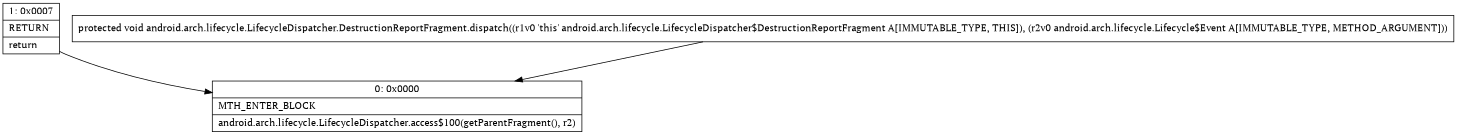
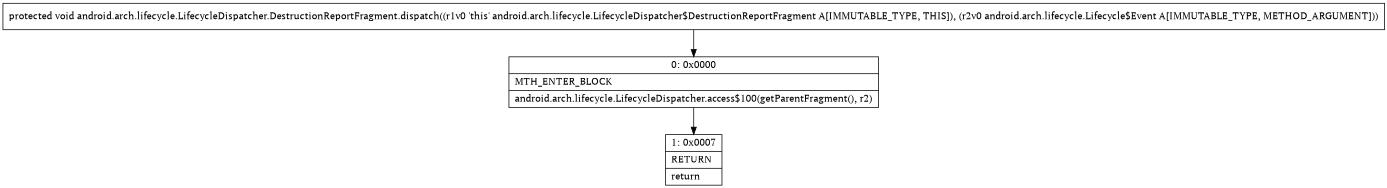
edge "1: 0x0007" -> "0: 0x0000": reversed
